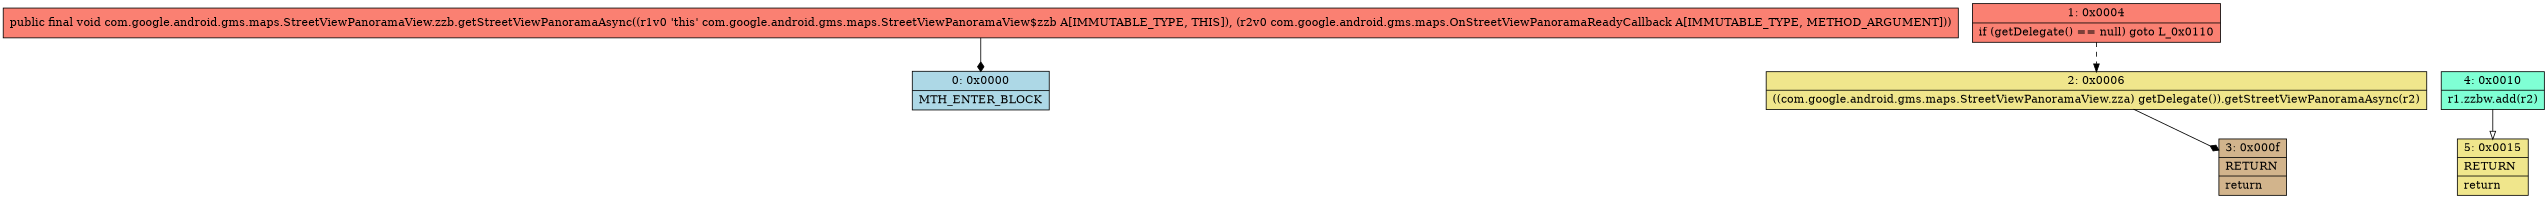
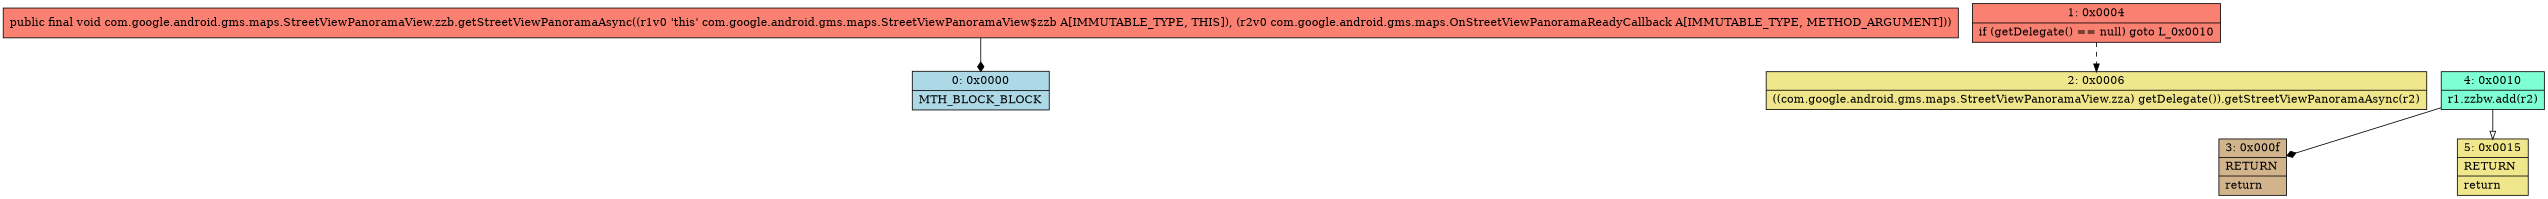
node "1: 0x0004": text "if (getDelegate() == null) goto L_0x0110" -> "if (getDelegate() == null) goto L_0x0010"
node "0: 0x0000": text "MTH_ENTER_BLOCK" -> "MTH_BLOCK_BLOCK"
edge "2: 0x0006" -> "3: 0x000f": now "4: 0x0010" -> "3: 0x000f"
